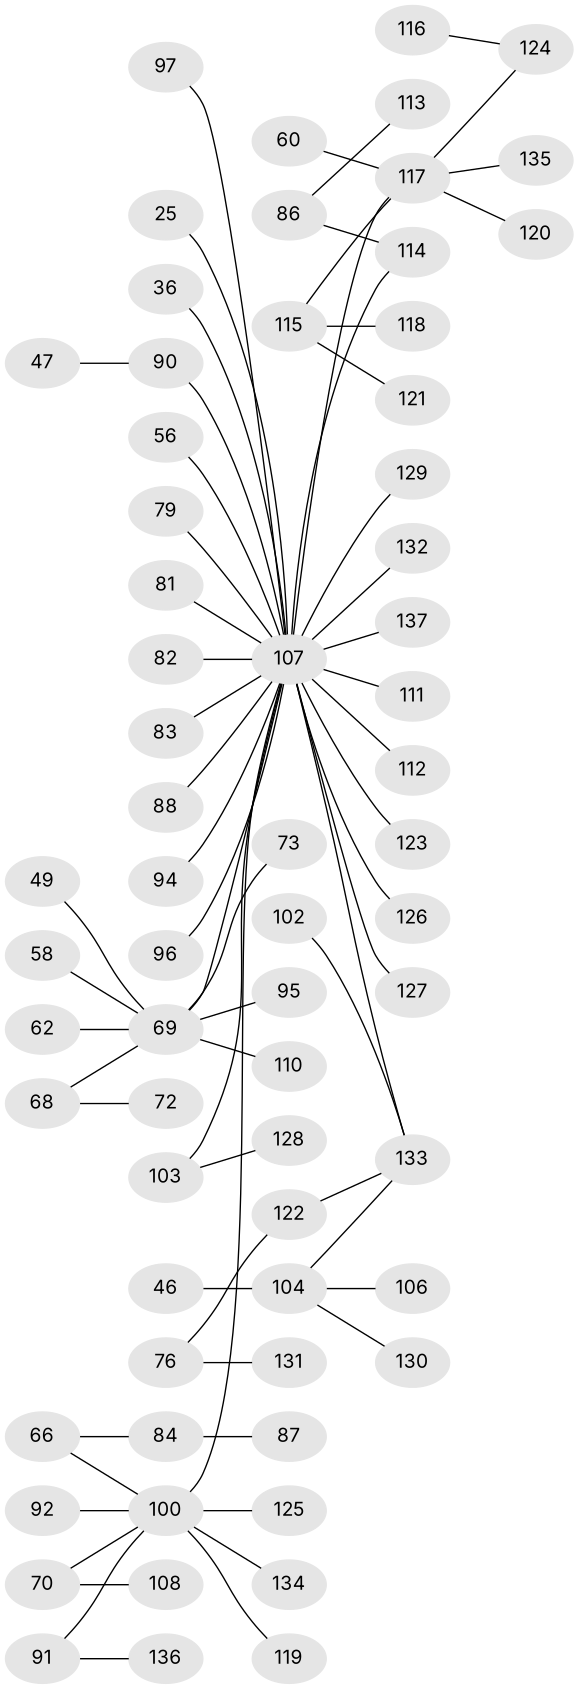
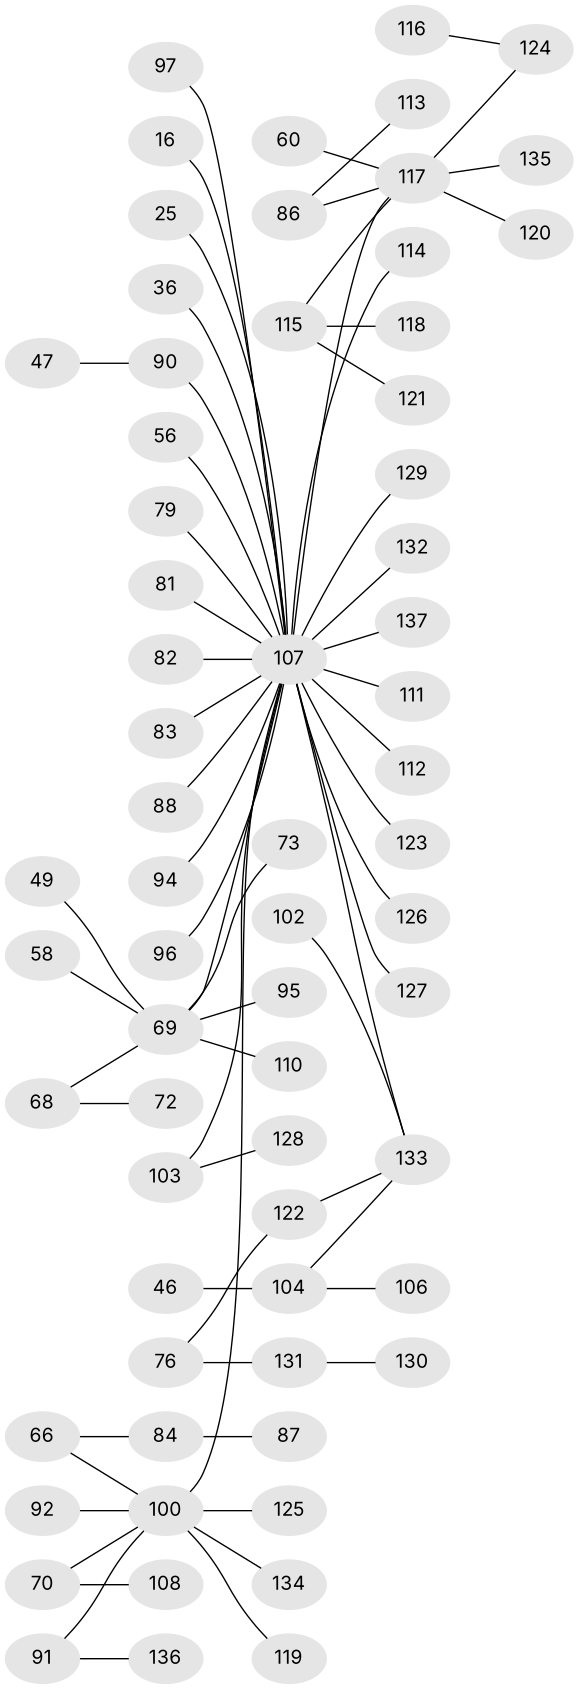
node "16": added
edge "86" -- "114": now "86" -- "117"
node "62": removed
edge "104" -- "130": now "131" -- "130"
